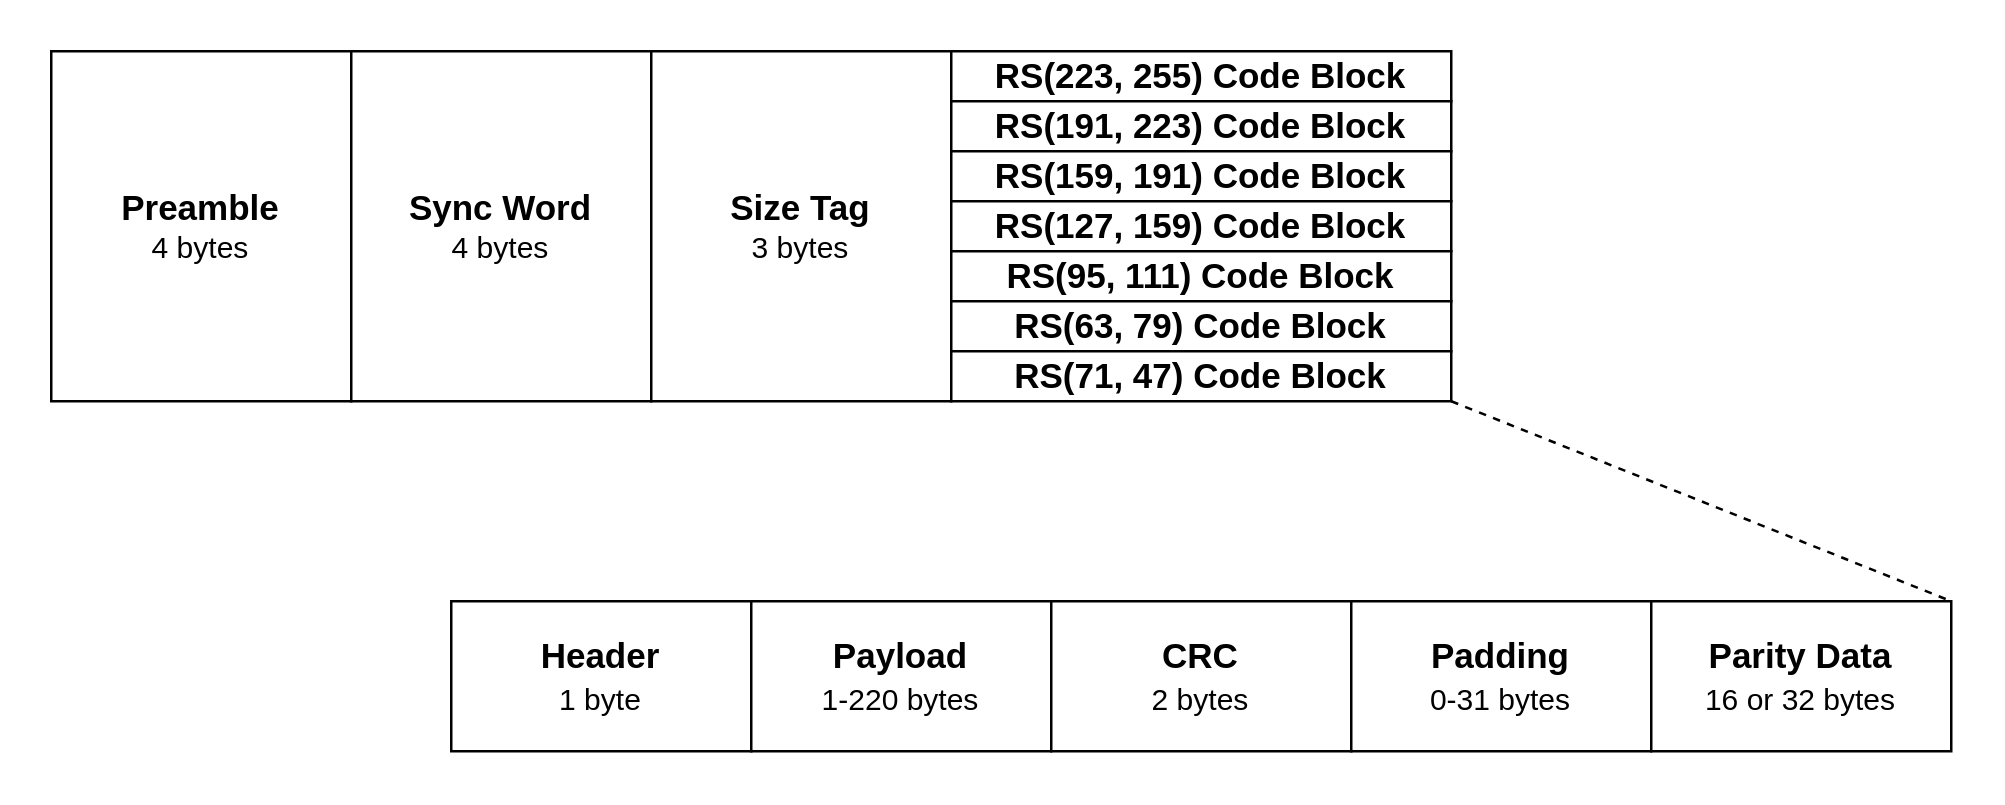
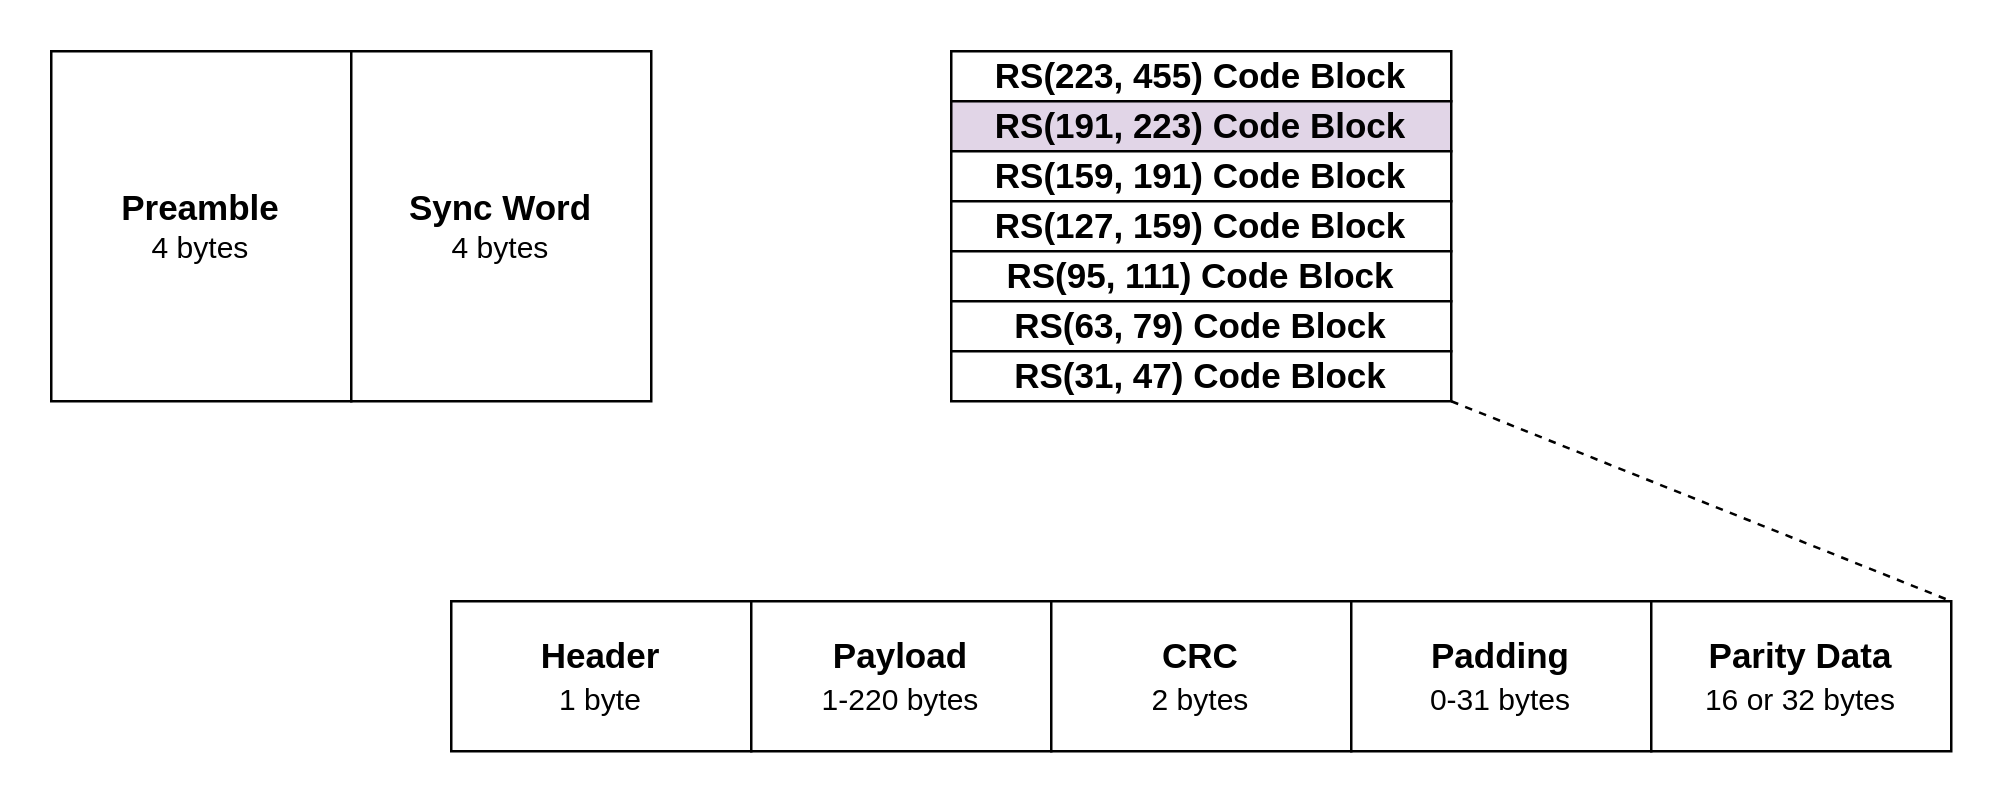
node "RS(223, 255) Code Block": label "RS(223, 255) Code Block" -> "RS(223, 455) Code Block"
node "RS(191, 223) Code Block": fillcolor #ffffff -> #e1d5e7
node "Size Tag 3 bytes": removed
node "RS(71, 47) Code Block": label "RS(71, 47) Code Block" -> "RS(31, 47) Code Block"
